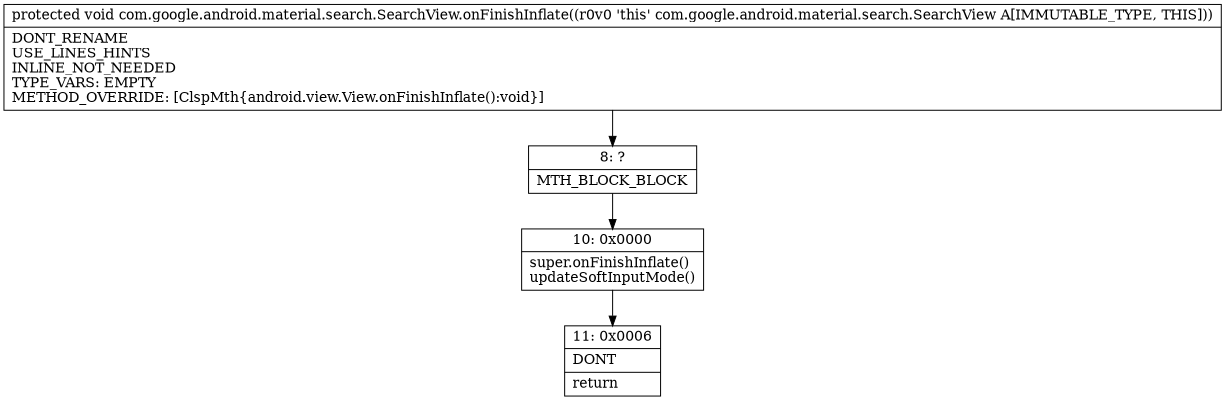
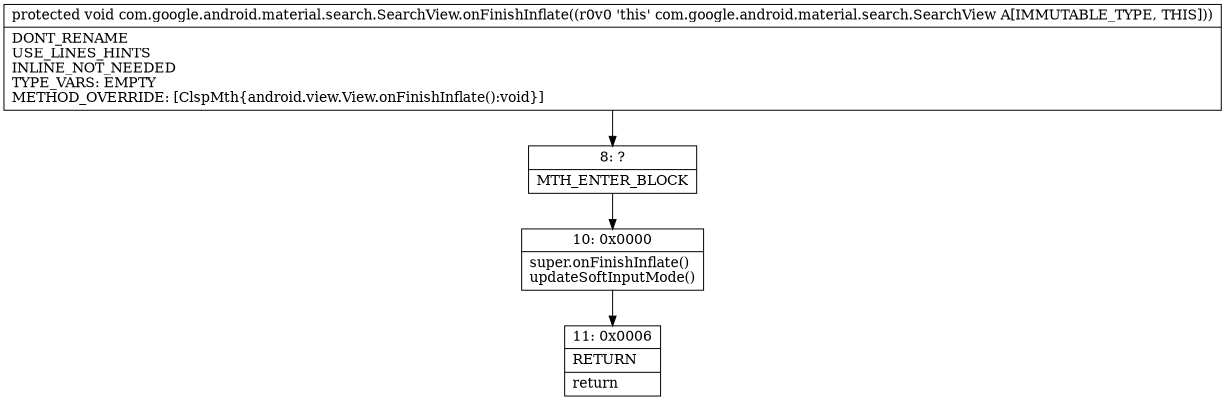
node "8: ?": text "MTH_BLOCK_BLOCK" -> "MTH_ENTER_BLOCK"
node "11: 0x0006": text "DONT" -> "RETURN"
